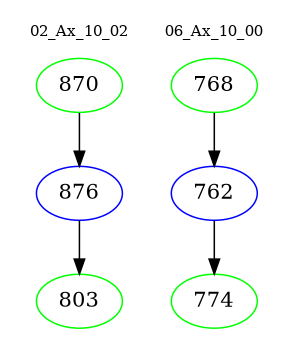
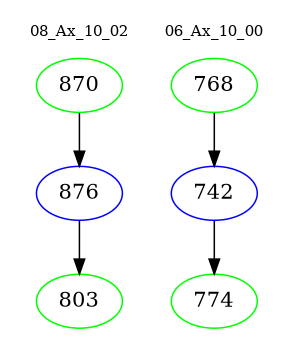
cluster "02_Ax_10_02": label "02_Ax_10_02" -> "08_Ax_10_02"
node "762": label "762" -> "742"
